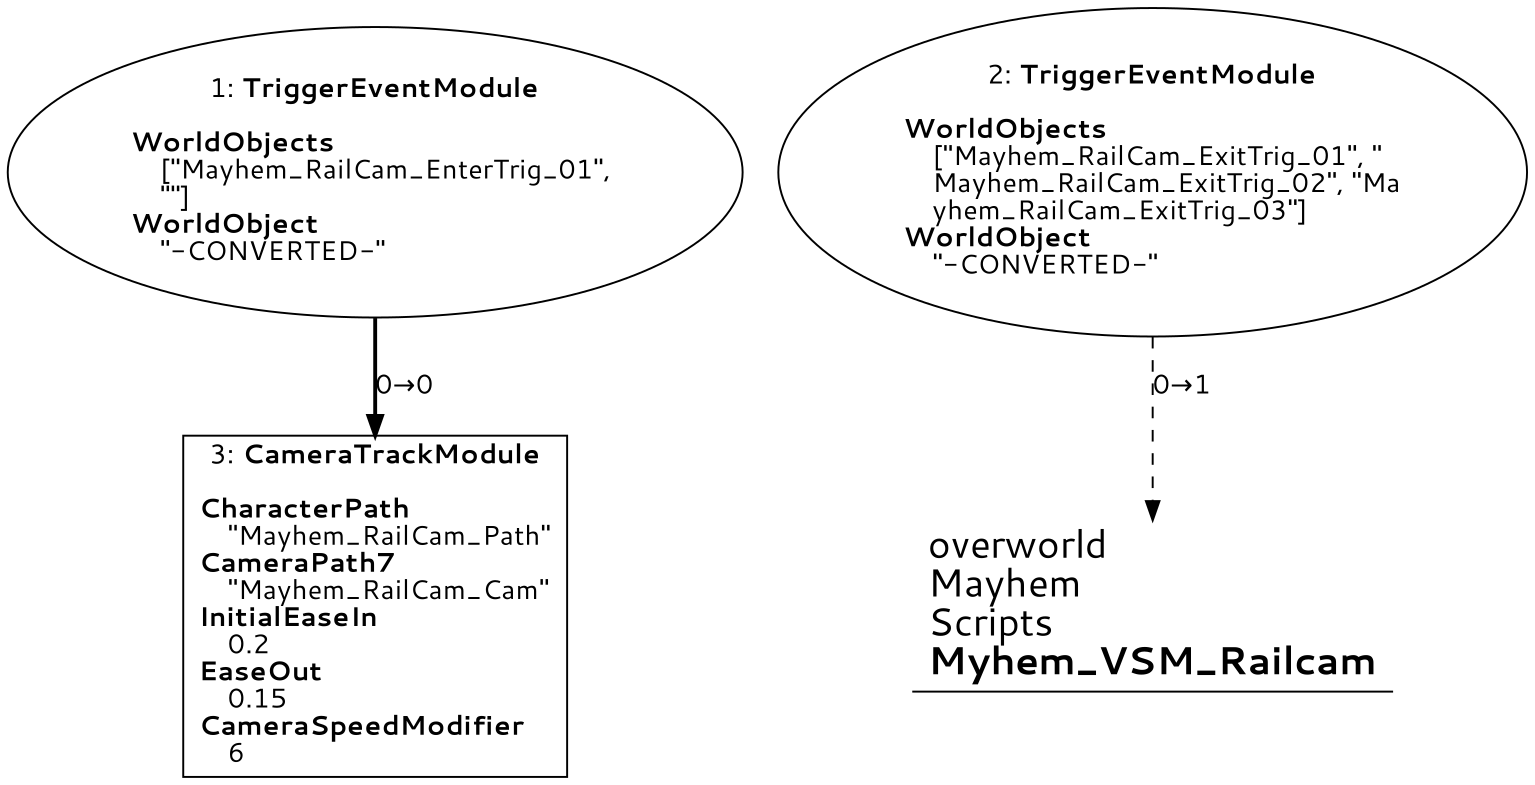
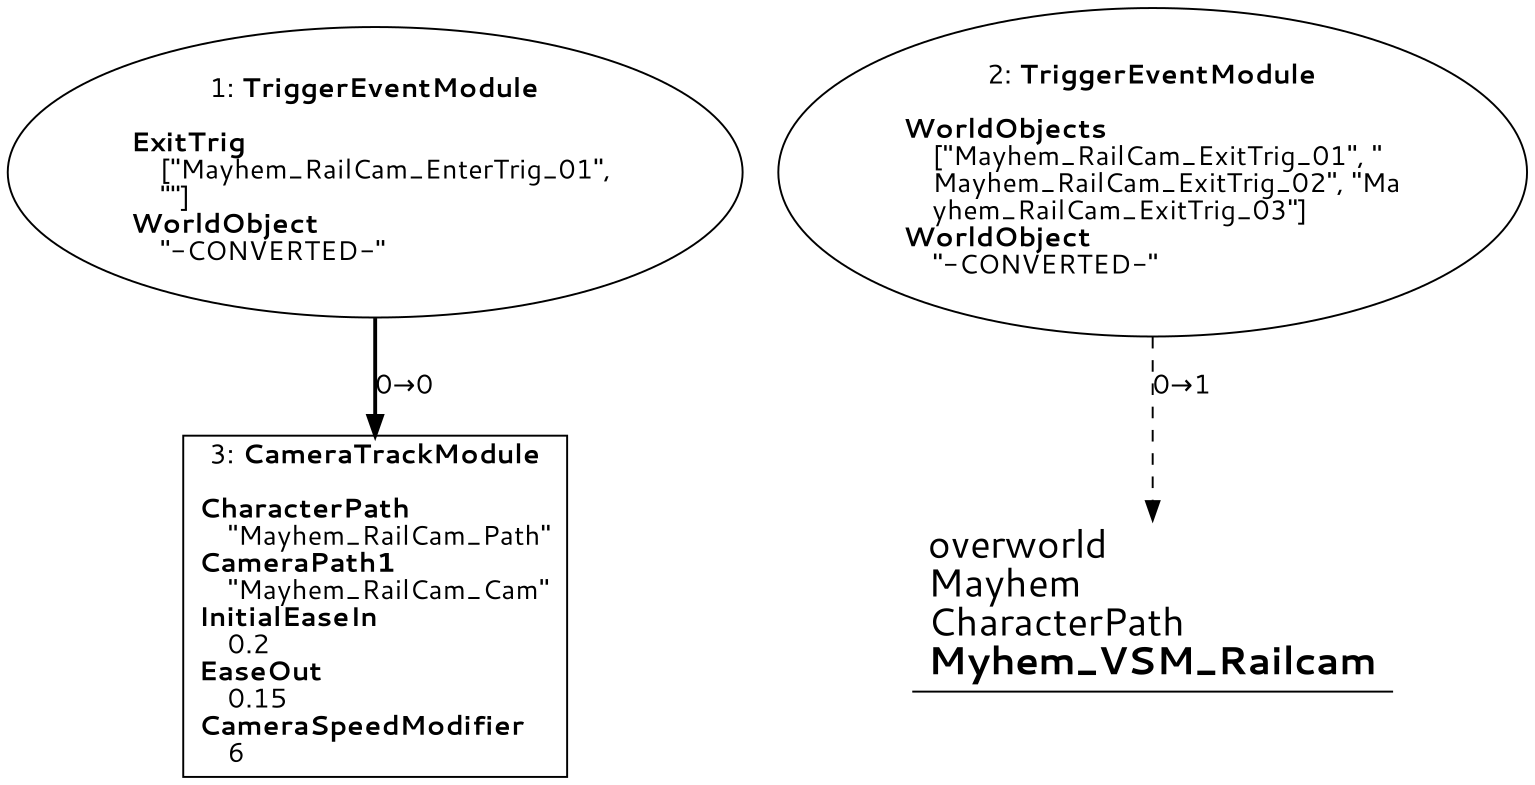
node "1:": text "WorldObjects" -> "ExitTrig"
node "3:": text "CameraPath7" -> "CameraPath1"
node "overworld": text "Scripts" -> "CharacterPath"
